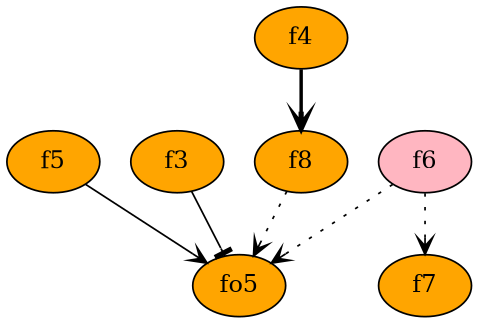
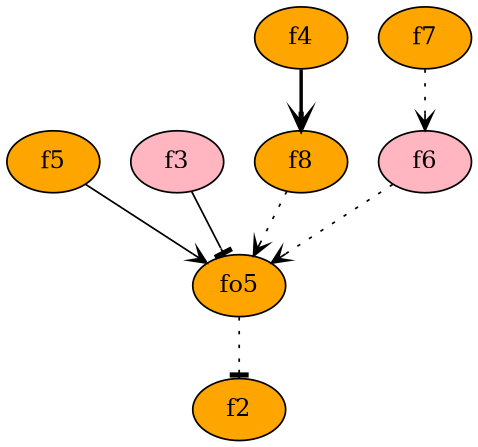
node "f3": fillcolor orange -> lightpink
edge "f6" -> "f7": reversed
node "f2": added
